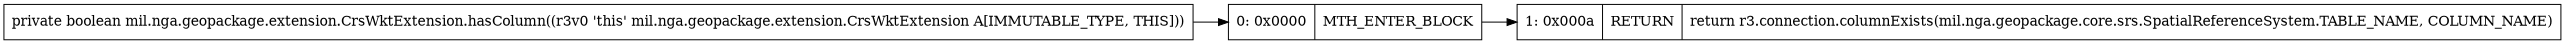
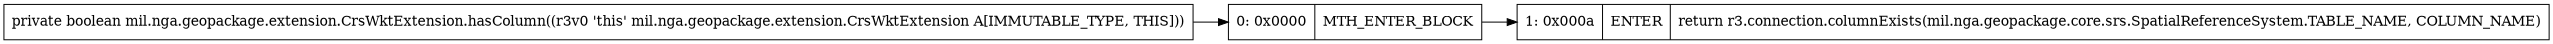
node "1: 0x000a": text "RETURN" -> "ENTER"
